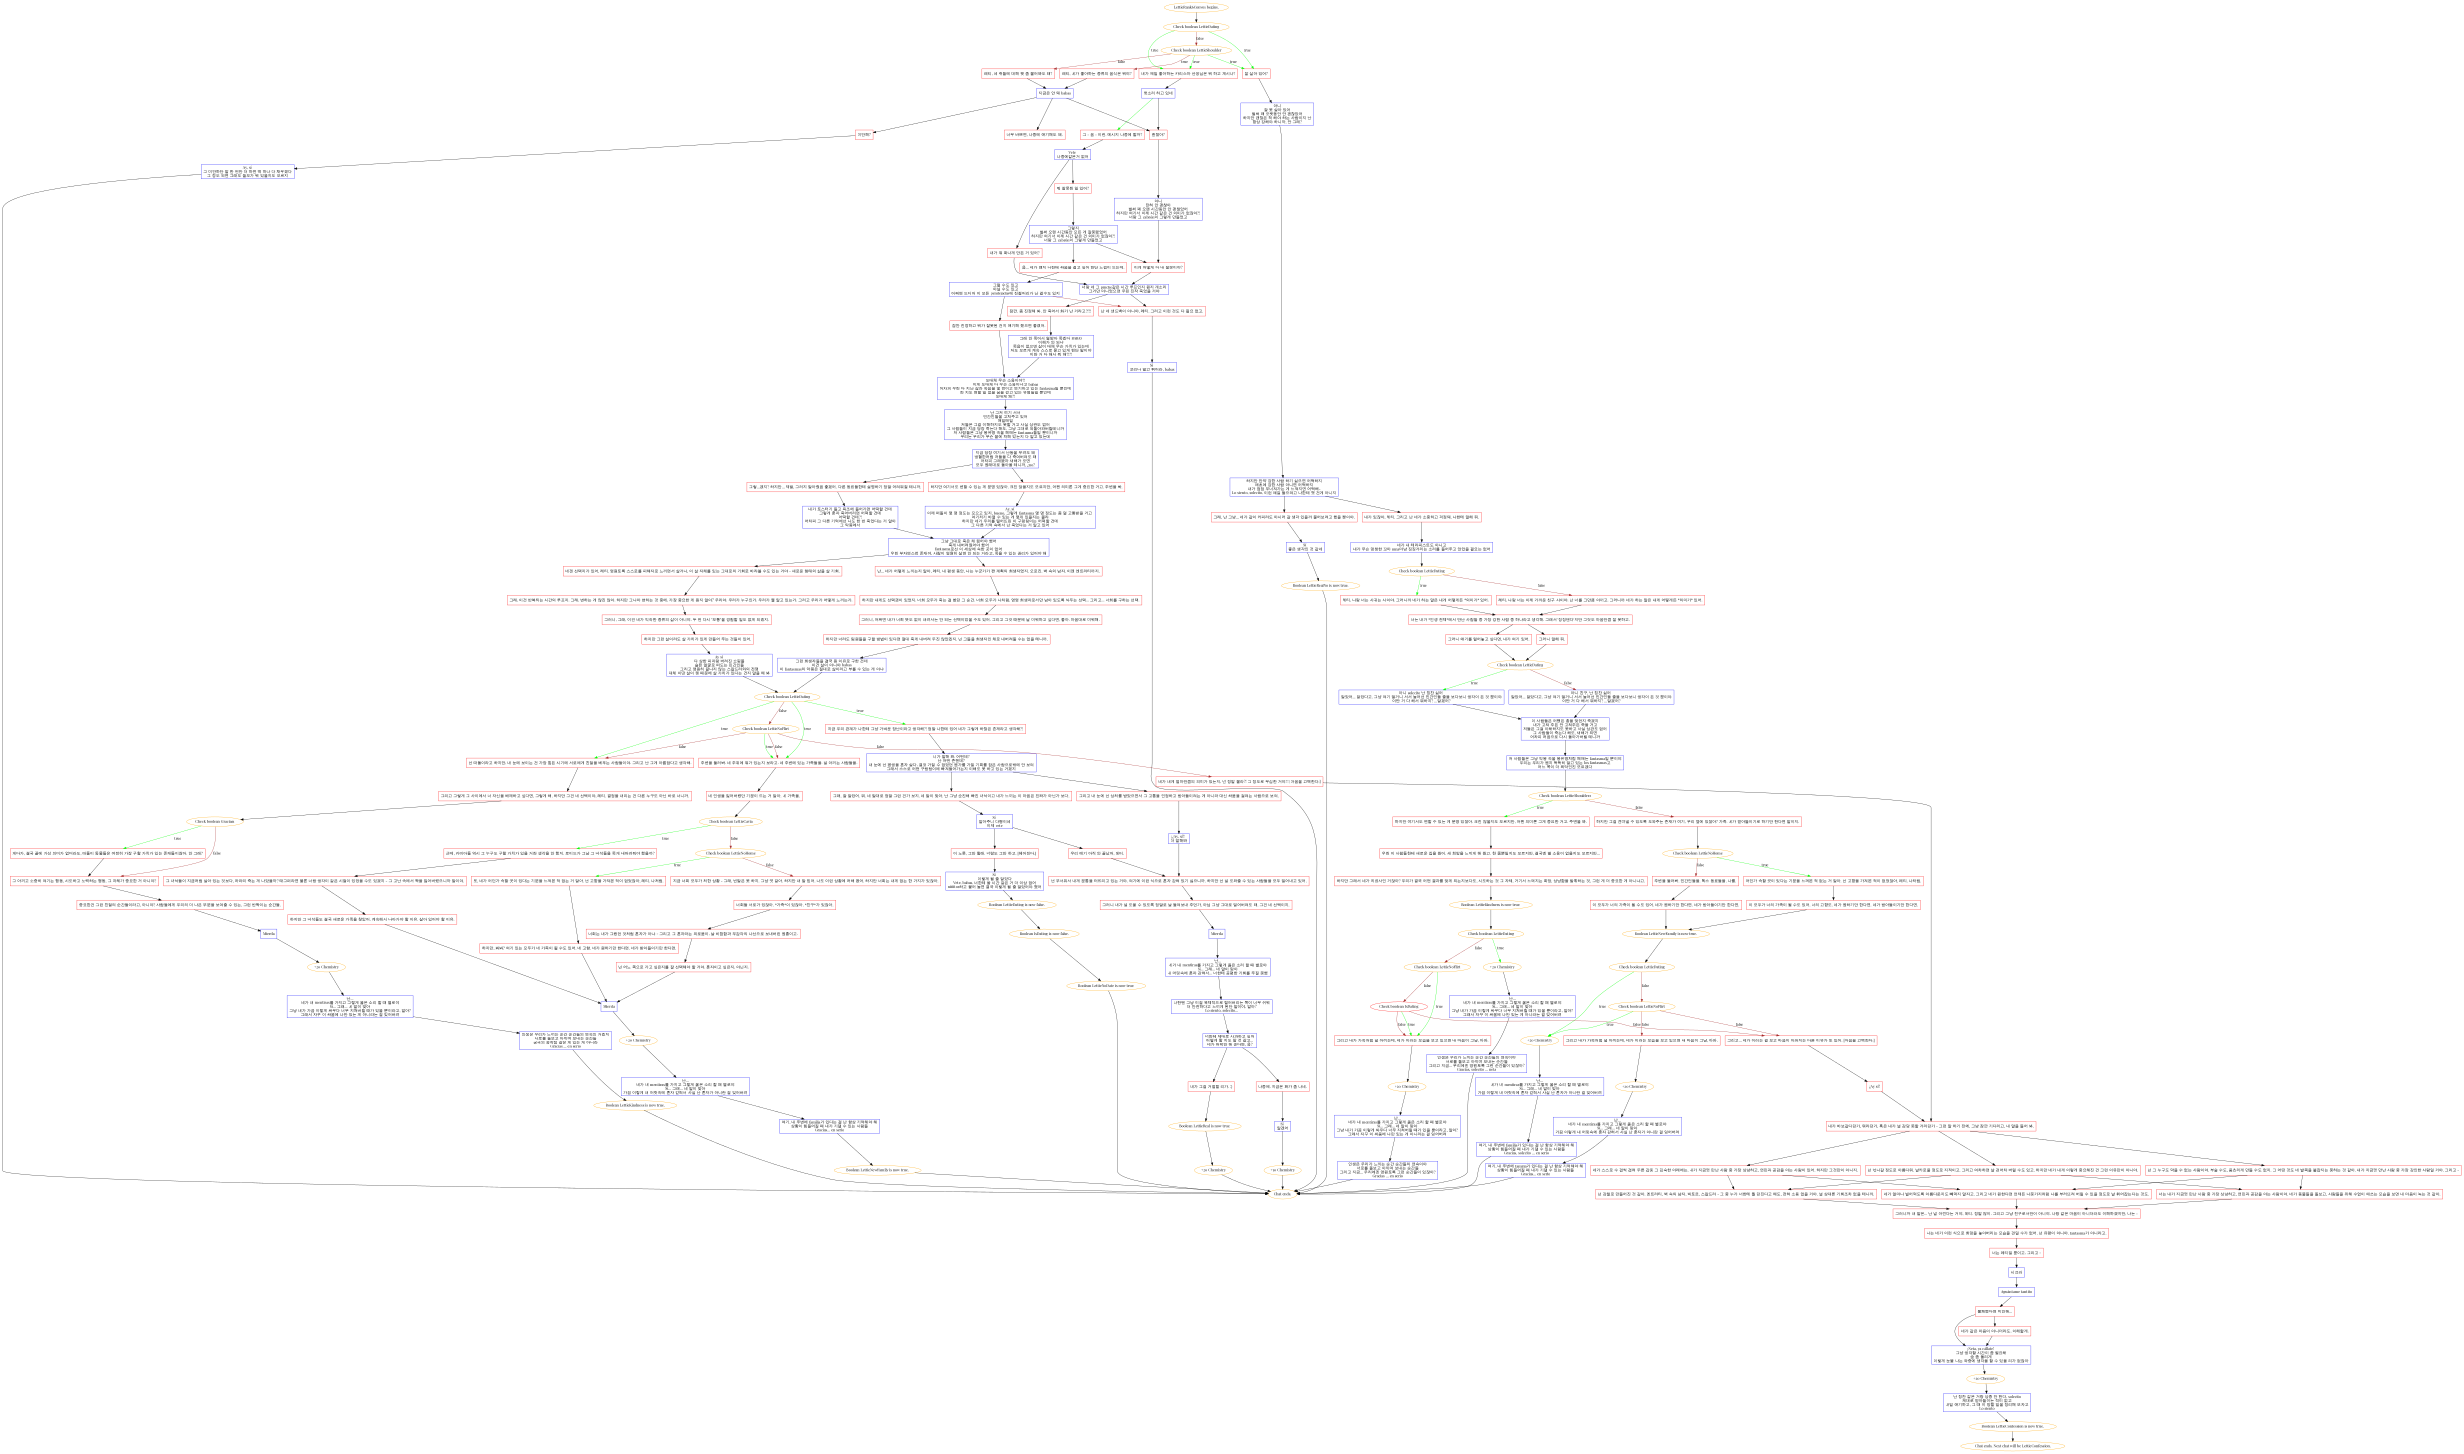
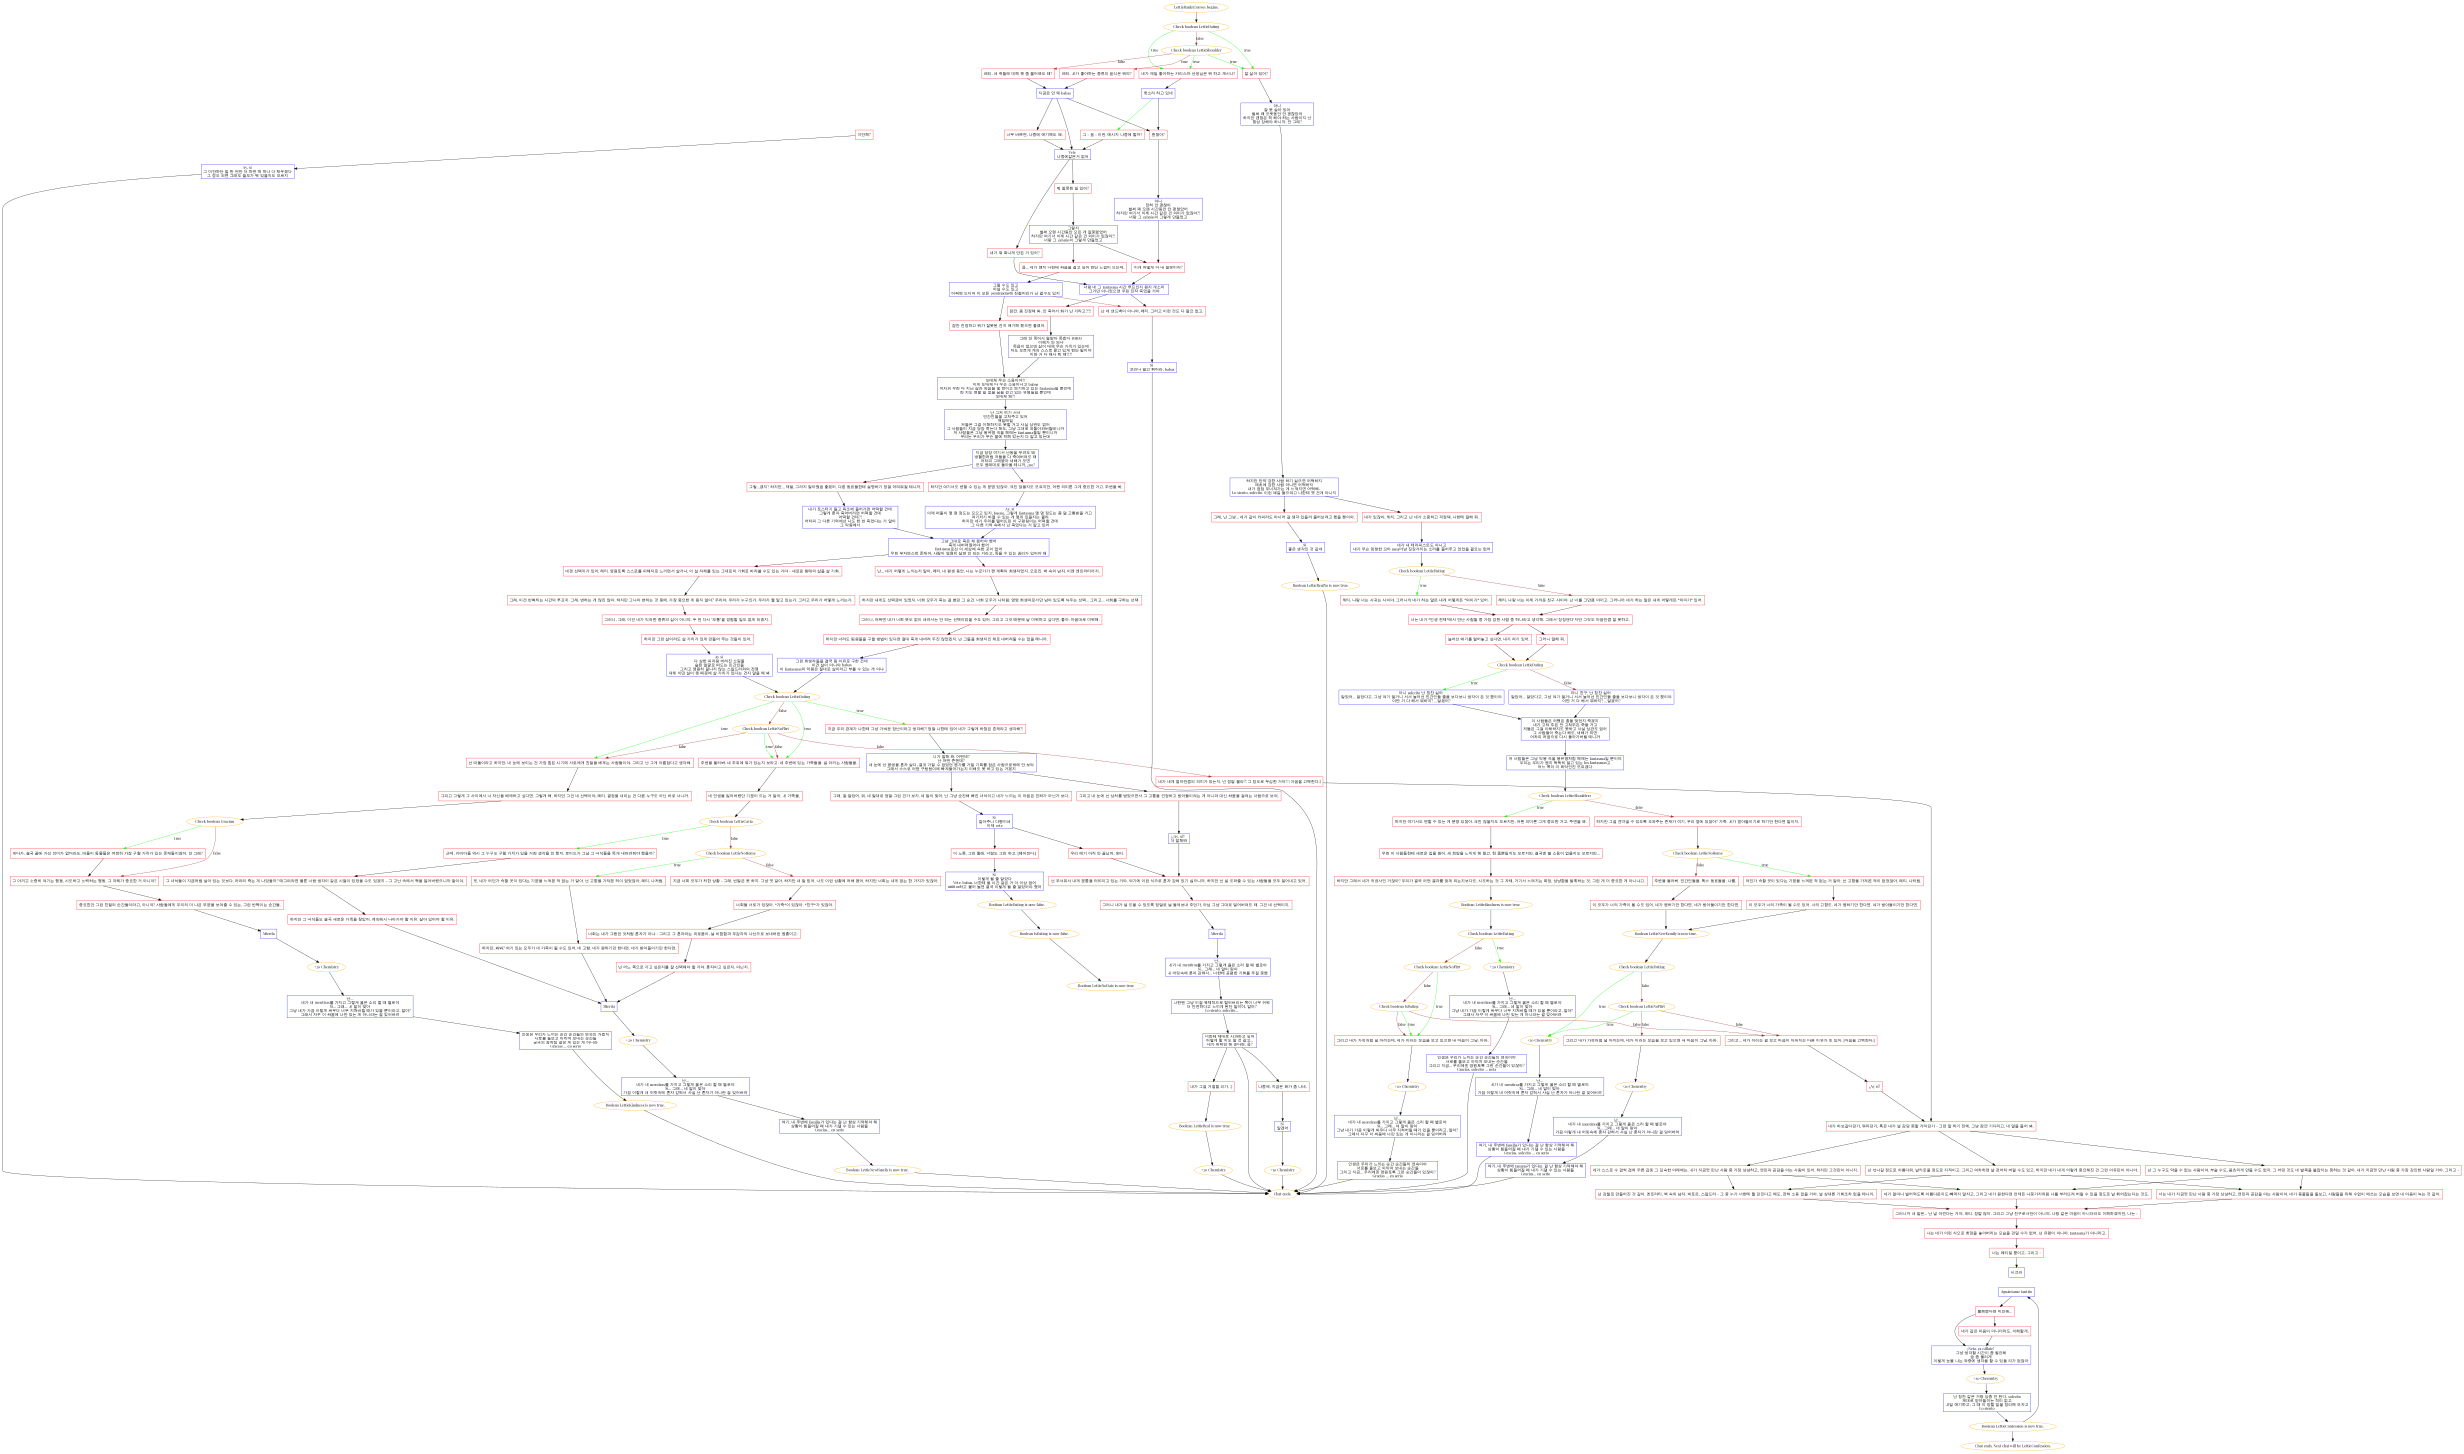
node "LettieRank6Convo1 begins.": label "LettieRank6Convo1 begins." -> "LettieRank5Convo1 begins."
edge "지금은 안 돼 babas" -> "미안해?": now "지금은 안 돼 babas" -> "Vete 나중에같은거 없어"
edge "너무 바쁘면, 나중에 얘기해도 돼." -> "Vete 나중에같은거 없어": added
node "너랑 네 그 pinche같은 시간 루프인지 뭔지 개소리 그거만 아니었으면 우린 진작 죽었을 거야": label "너랑 네 그 pinche같은 시간 루프인지 뭔지 개소리 그거만 아니었으면 우린 진작 죽었을 거야" -> "너랑 네 그 fantasma 시간 루프인지 뭔지 개소리 그거만 아니었으면 우린 진작 죽었을 거야"
node "그러니 얘기를 털어놓고 싶다면, 내가 여기 있어.": label "그러니 얘기를 털어놓고 싶다면, 내가 여기 있어." -> "늘어선 얘기를 털어놓고 싶다면, 내가 여기 있어."
node "Check boolean IsDating": color red -> orange
edge "Boolean LettieNoDate is now true." -> "Chat ends.": now "너한테 제대로 사과하고 싶어 어떻게 할 지도 알 것 같고... 네가 허락만 해 준다면, 응?" -> "Chat ends."
edge "시끄러" -> "Aguántame tantito": now "Boolean LettieConfession is now true." -> "Aguántame tantito"
